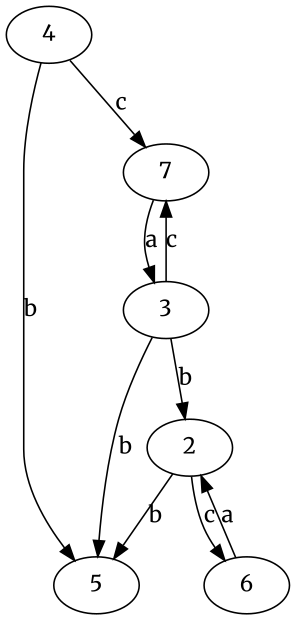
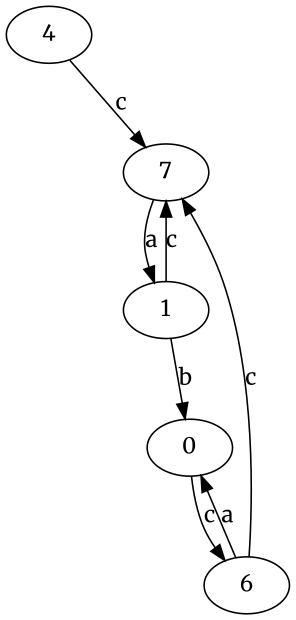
node "3": label "3" -> "1"
edge "6" -> "7": added, label "c"
node "2": label "2" -> "0"
node "5": removed
